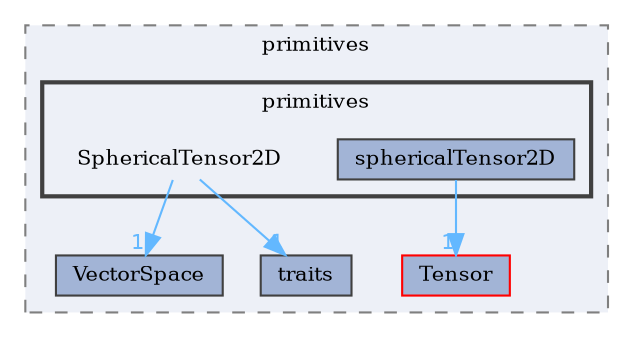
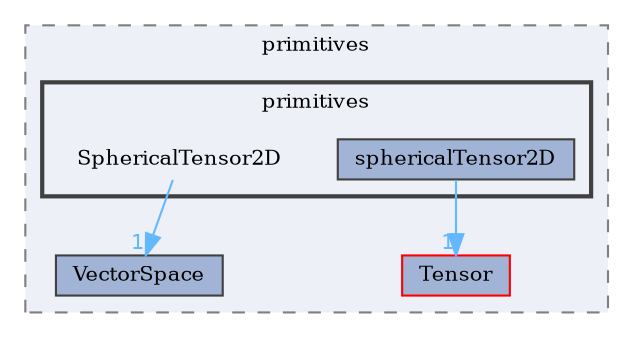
node "traits": removed
